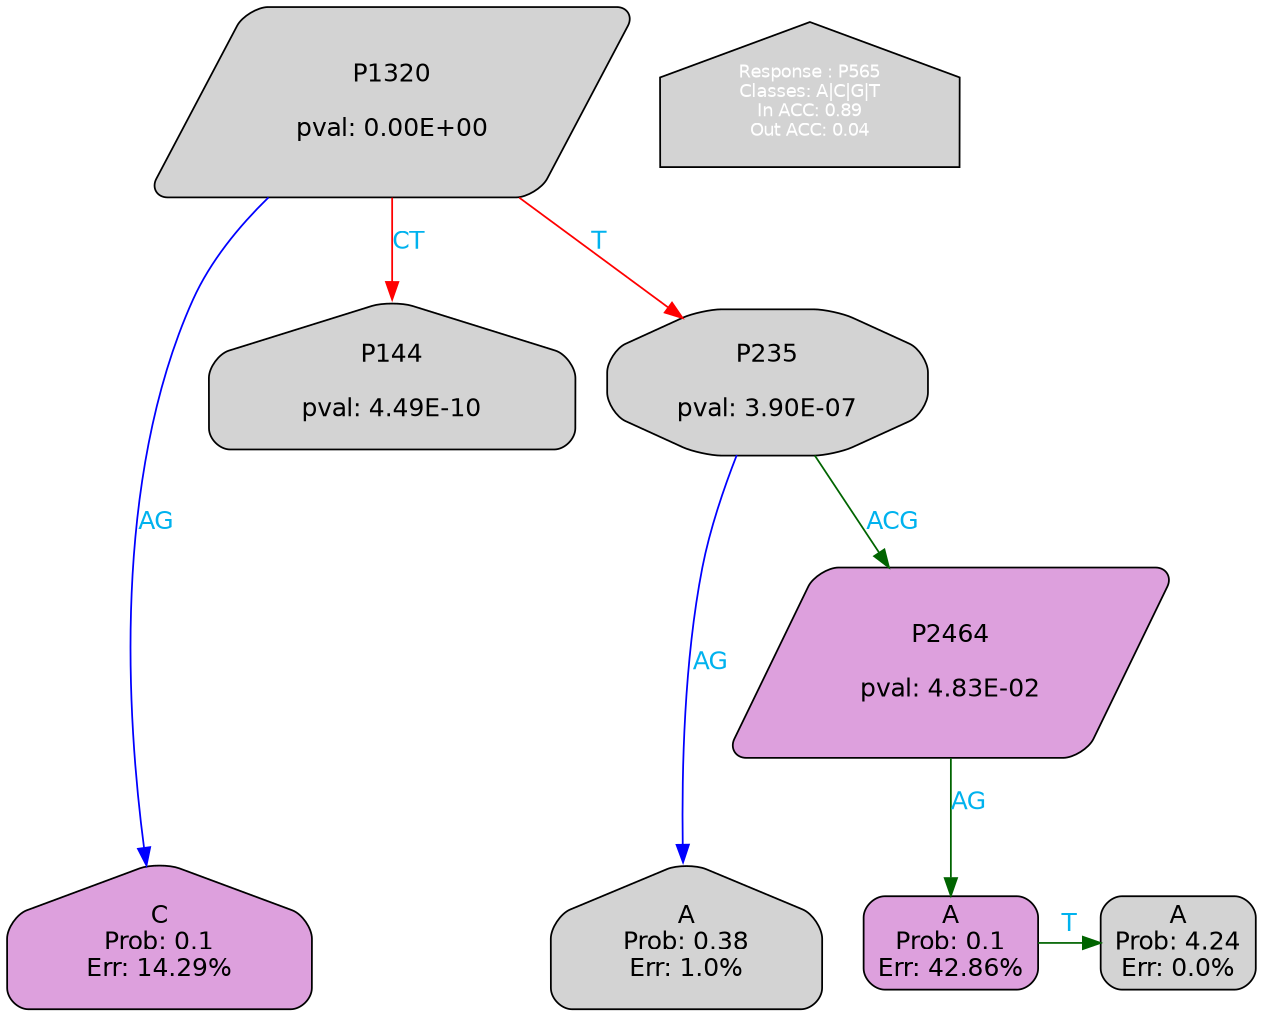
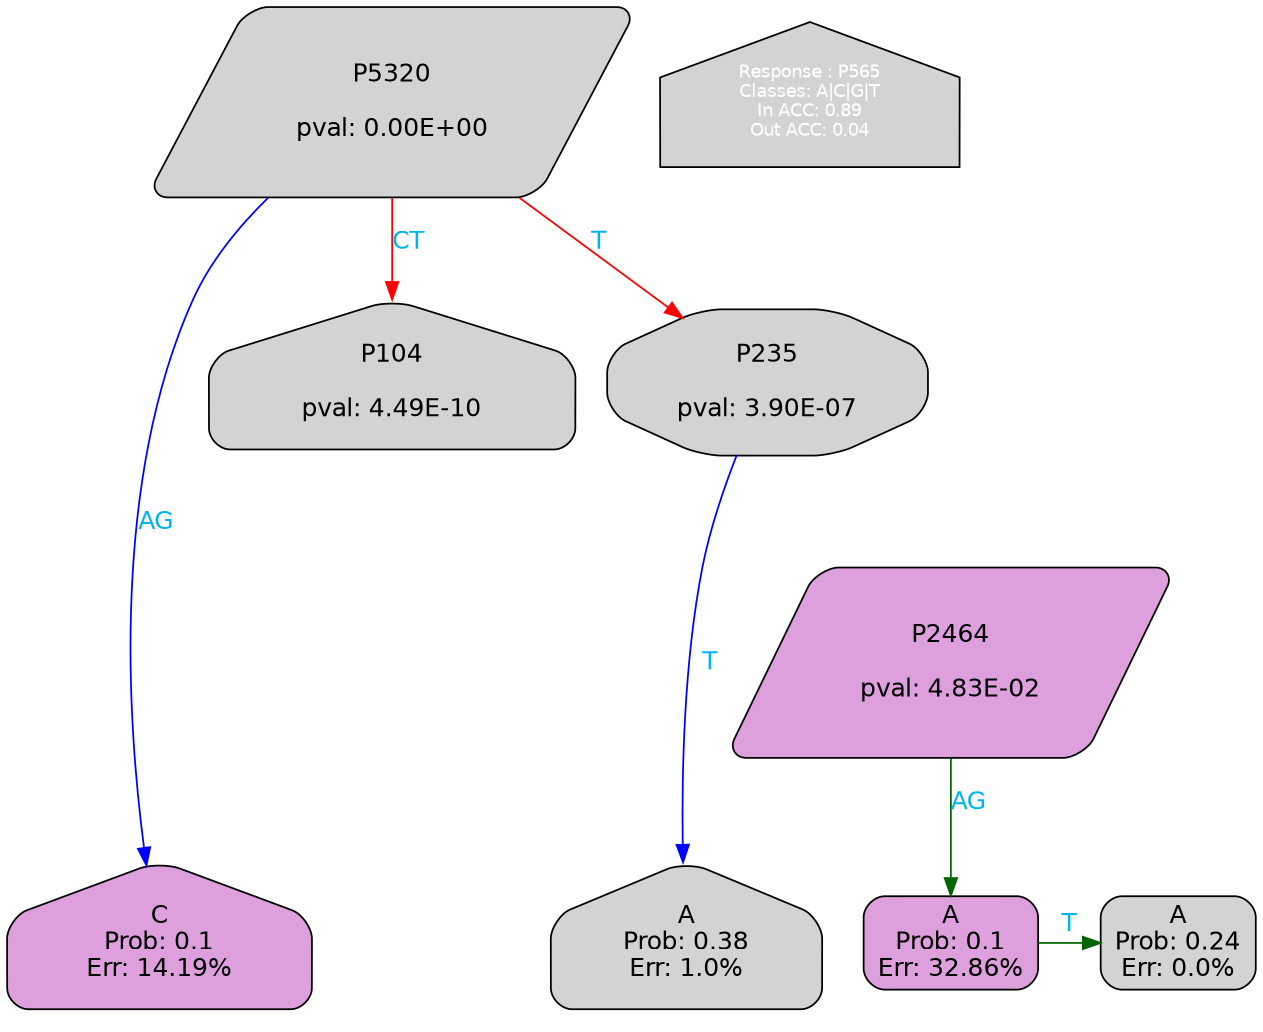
node "P1320 pval: 0.00E+00": label "P1320 pval: 0.00E+00" -> "P5320 pval: 0.00E+00"
node "P144 pval: 4.49E-10": label "P144 pval: 4.49E-10" -> "P104 pval: 4.49E-10"
edge "P235 pval: 3.90E-07" -> "P2464 pval: 4.83E-02": removed, label "ACG"
edge "P235 pval: 3.90E-07" -> "A Prob: 0.38 Err: 1.0%": label "AG" -> "T"
node "C Prob: 0.1 Err: 14.29%": label "C Prob: 0.1 Err: 14.29%" -> "C Prob: 0.1 Err: 14.19%"
node "A Prob: 0.1 Err: 42.86%": label "A Prob: 0.1 Err: 42.86%" -> "A Prob: 0.1 Err: 32.86%"
node "A Prob: 4.24 Err: 0.0%": label "A Prob: 4.24 Err: 0.0%" -> "A Prob: 0.24 Err: 0.0%"
